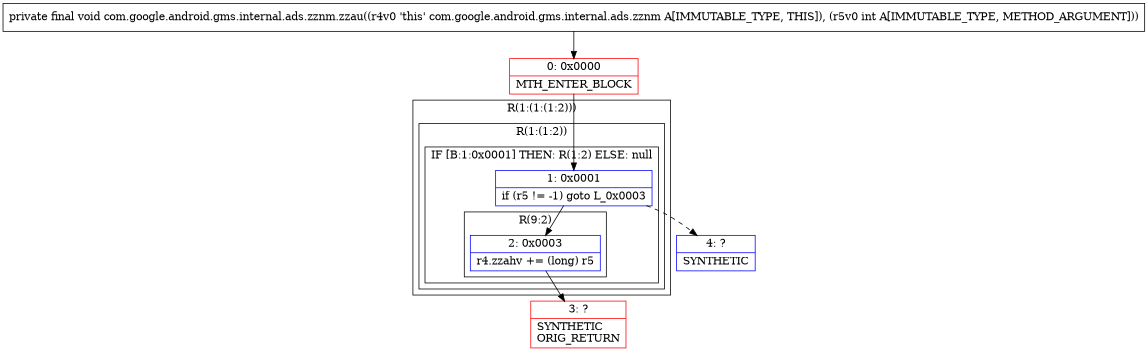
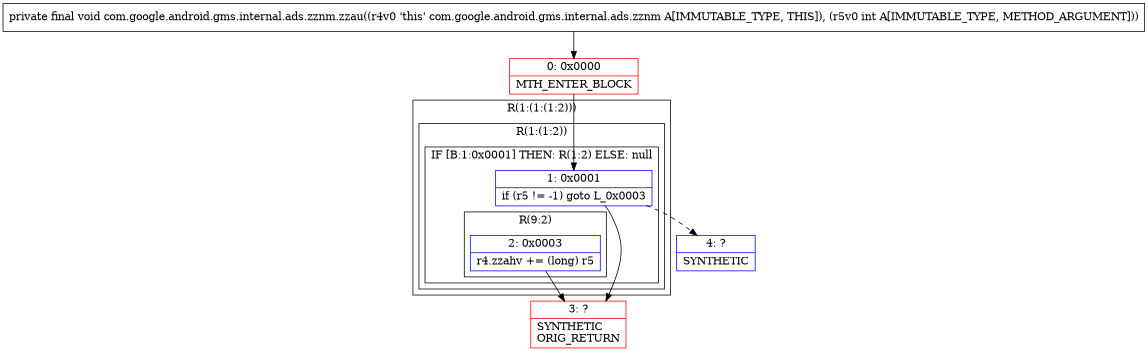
edge "1: 0x0001" -> "2: 0x0003": now "1: 0x0001" -> "3: ?"
